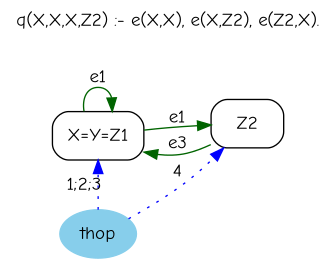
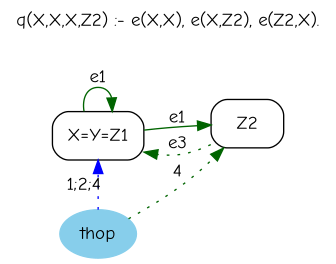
edge "Z2" -> "X=Y=Z1": style solid -> dotted
edge "thop" -> "X=Y=Z1": label "1;2;3" -> "1;2;4"
edge "thop" -> "Z2": color blue -> darkgreen
